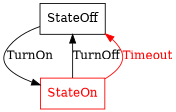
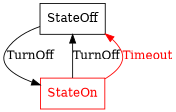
edge "StateOff" -> "StateOn": label "TurnOn" -> "TurnOff"
